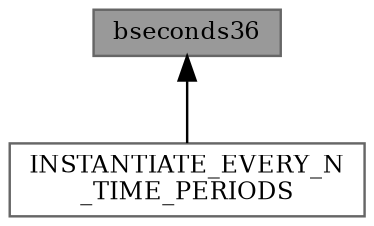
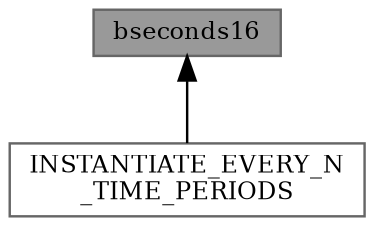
node "bseconds36": label "bseconds36" -> "bseconds16"
